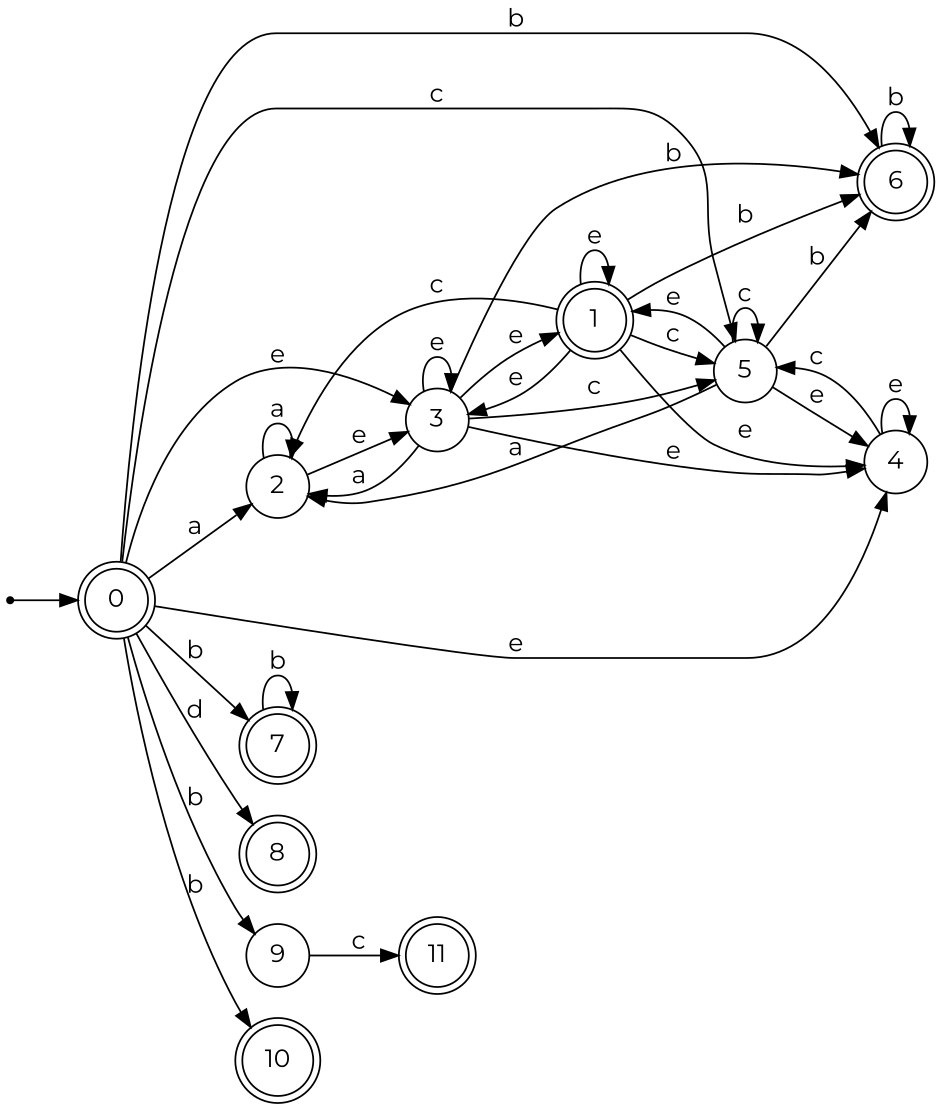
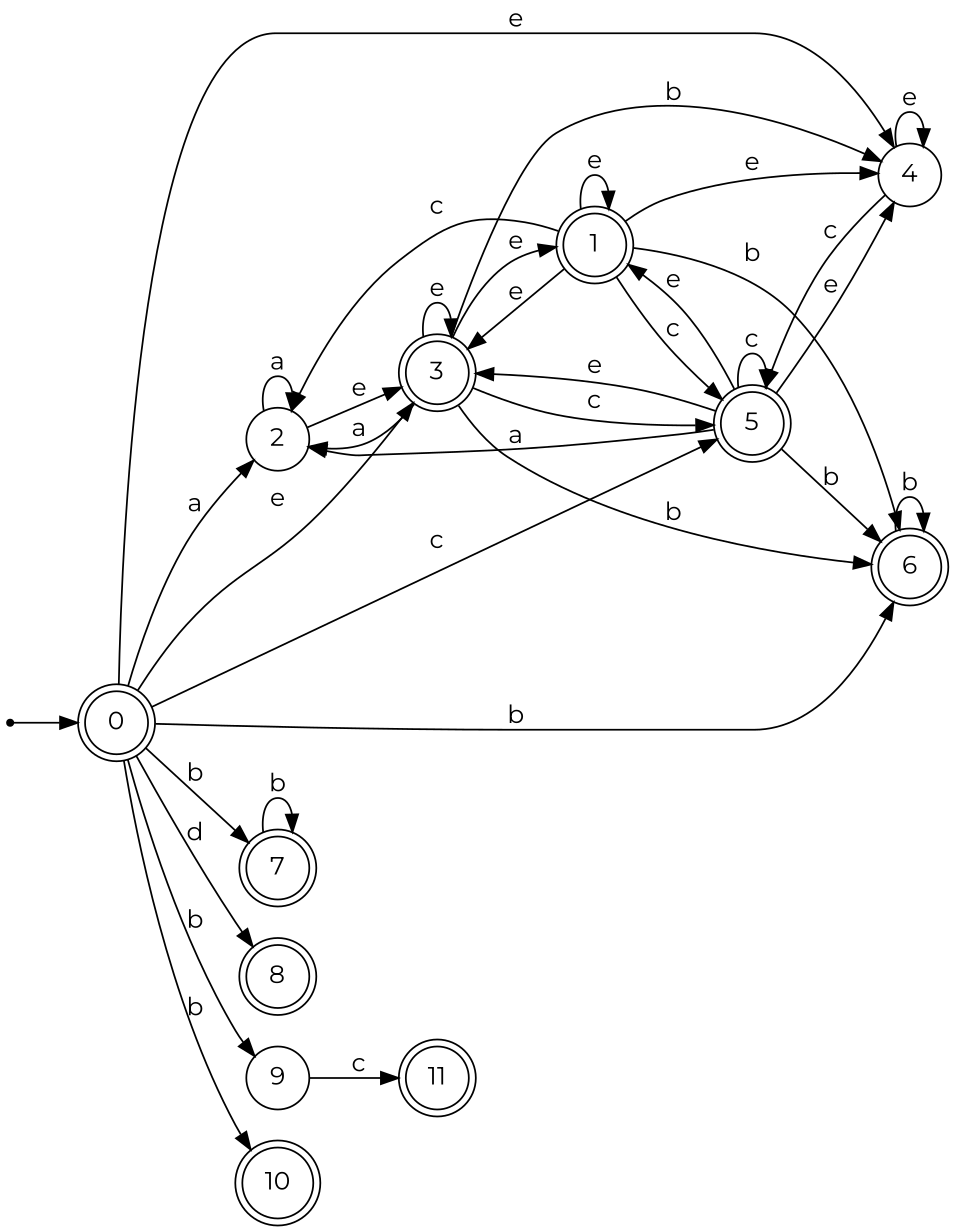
node "5": shape circle -> doublecircle
edge "5" -> "3": added, label "e"
node "3": shape circle -> doublecircle
edge "3" -> "4": label "e" -> "b"
